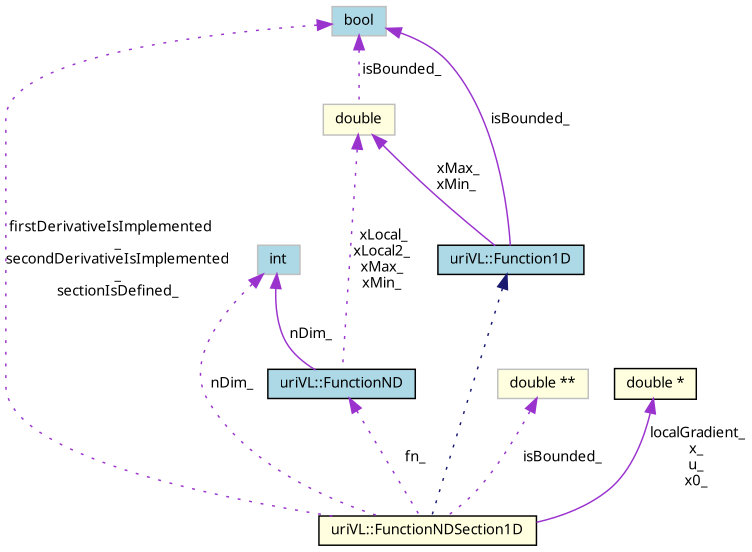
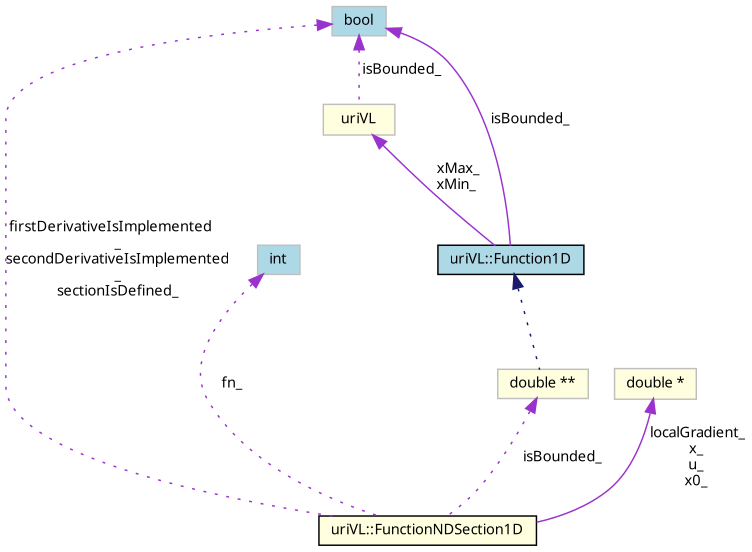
node "double": label "double" -> "uriVL"
edge "uriVL::FunctionNDSection1D" -> "int": label " nDim_" -> " fn_"
node "uriVL::FunctionND": removed
node "double *": color black -> grey75
edge "uriVL::FunctionNDSection1D" -> "uriVL::Function1D": now "double **" -> "uriVL::Function1D"
